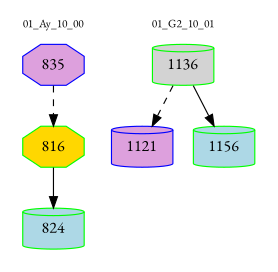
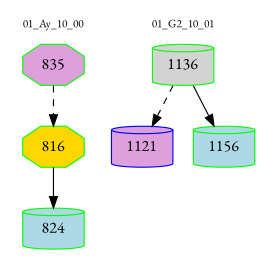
node "835": color blue -> green
